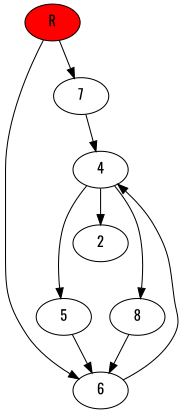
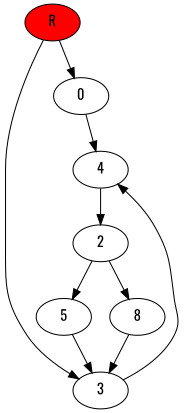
node "7": label "7" -> "0"
edge "4" -> "5": now "2" -> "5"
edge "4" -> "8": now "2" -> "8"
node "6": label "6" -> "3"
